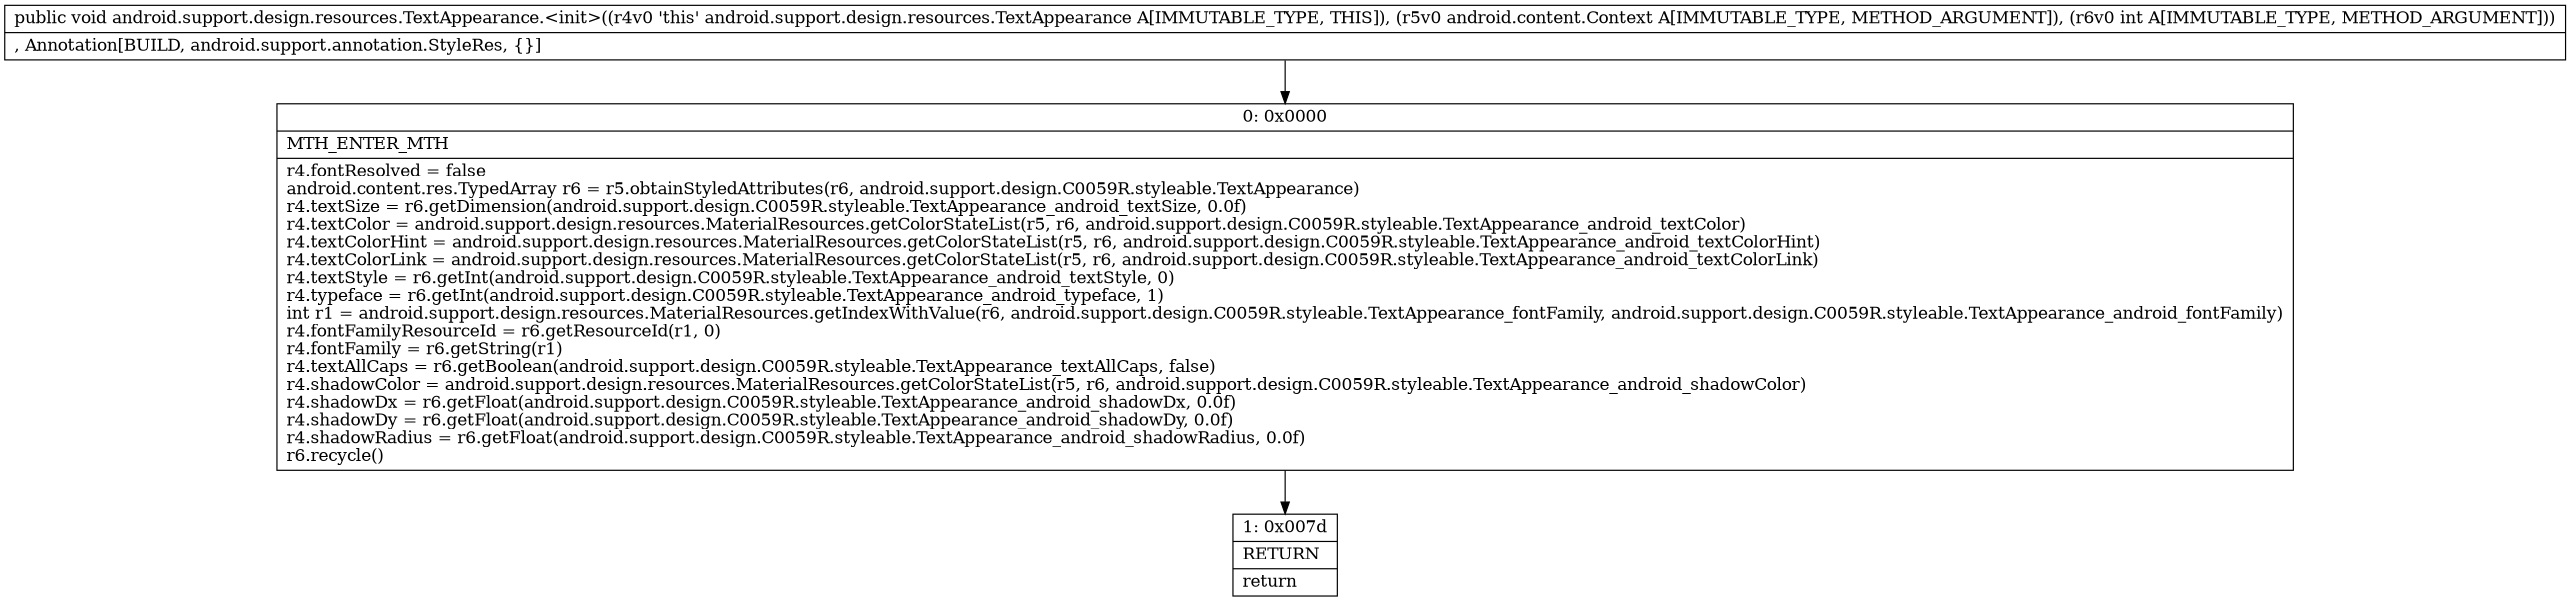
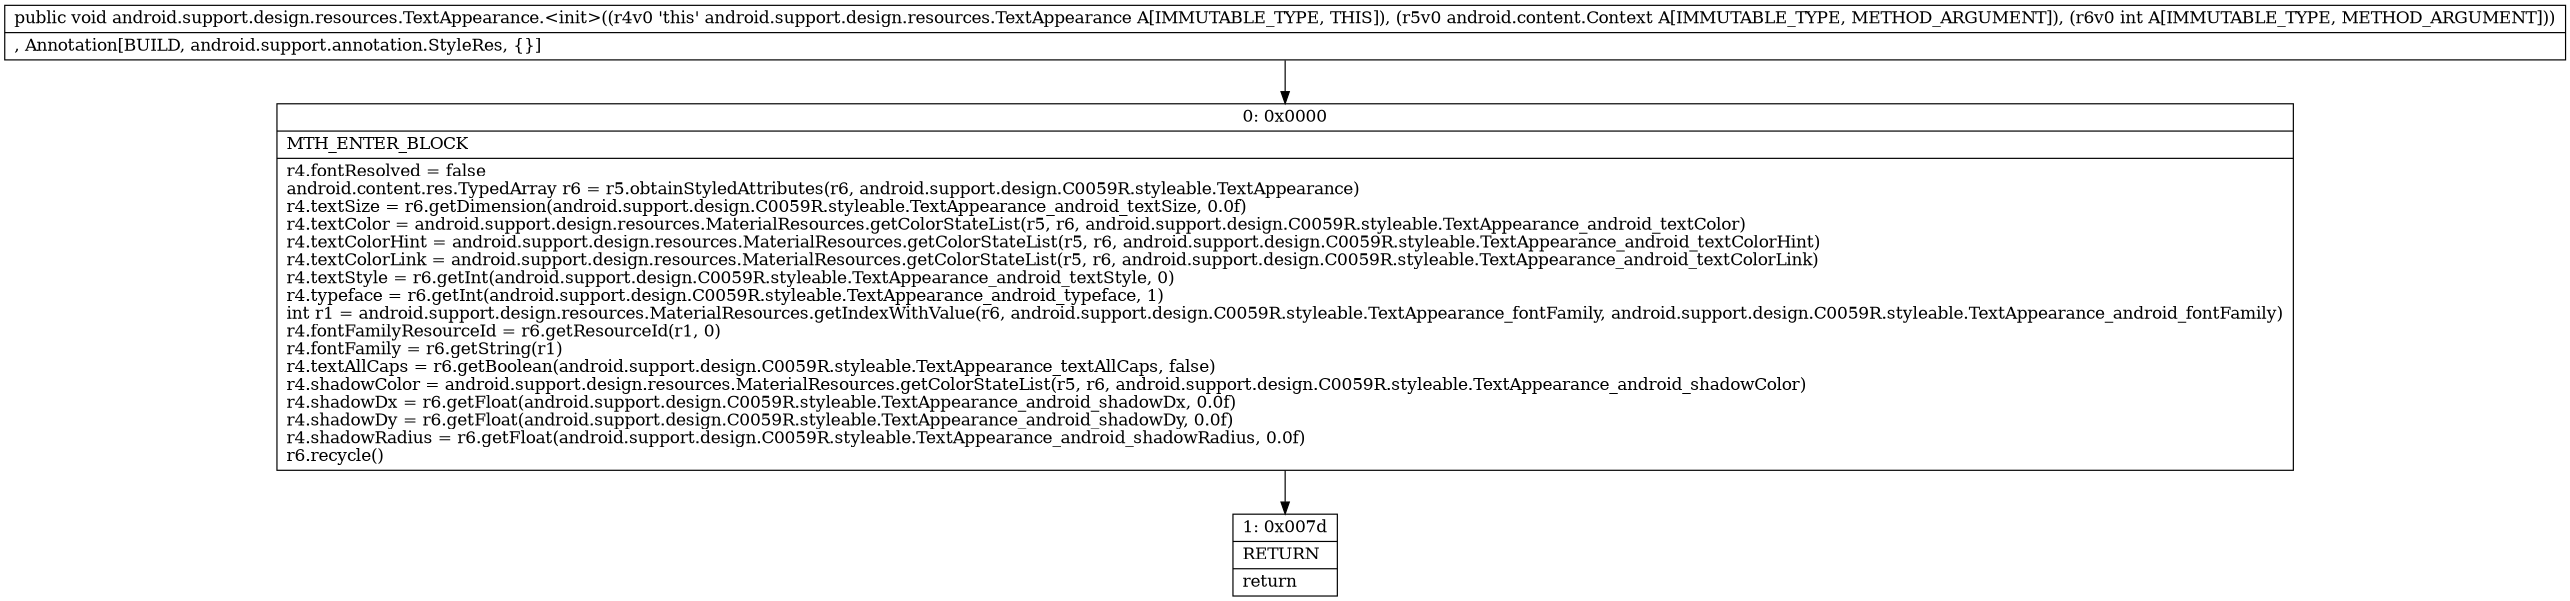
node "0: 0x0000": text "MTH_ENTER_MTH" -> "MTH_ENTER_BLOCK"
